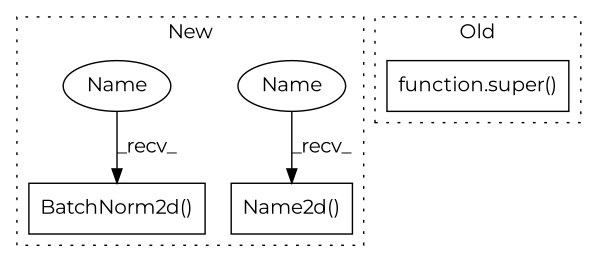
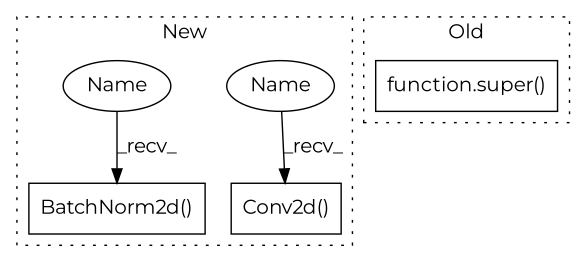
node "Name2d()": label "Name2d()" -> "Conv2d()"
